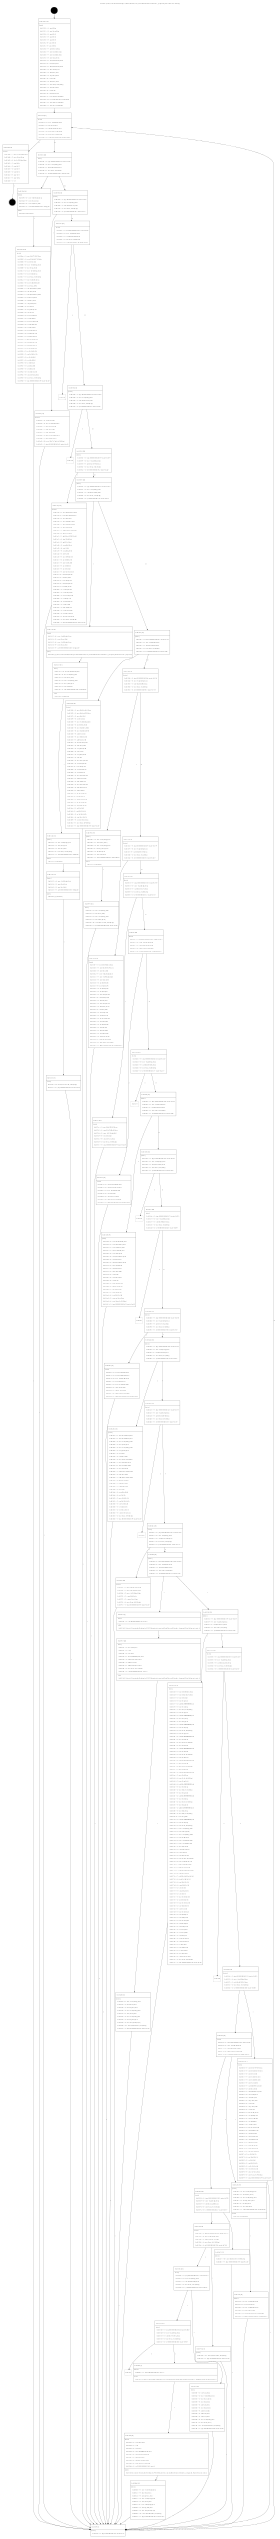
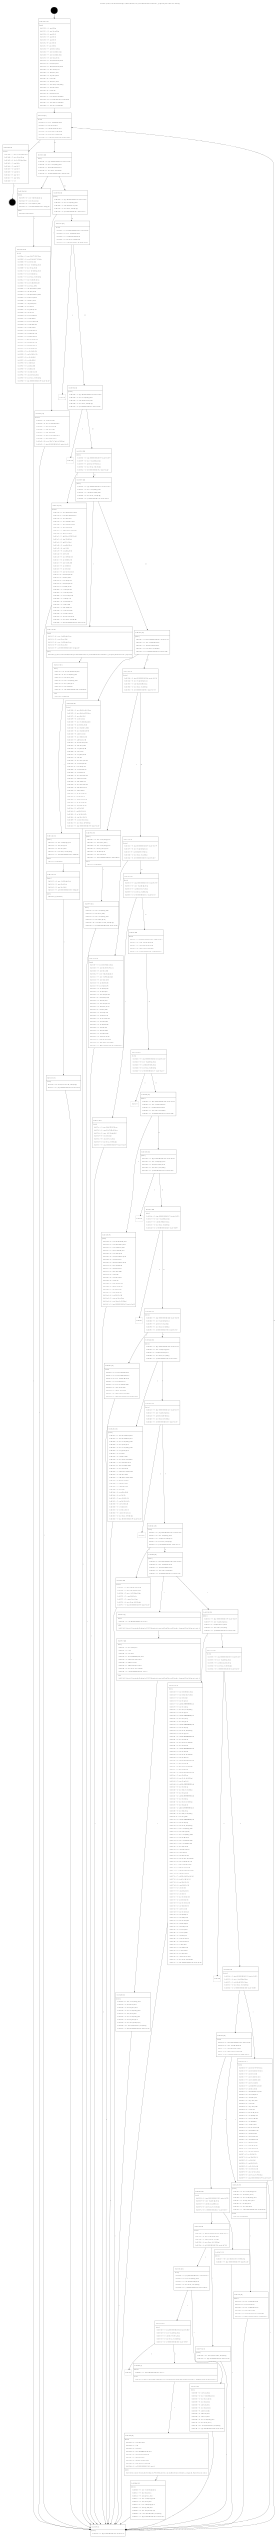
node "0x401b70 [30]": removed
